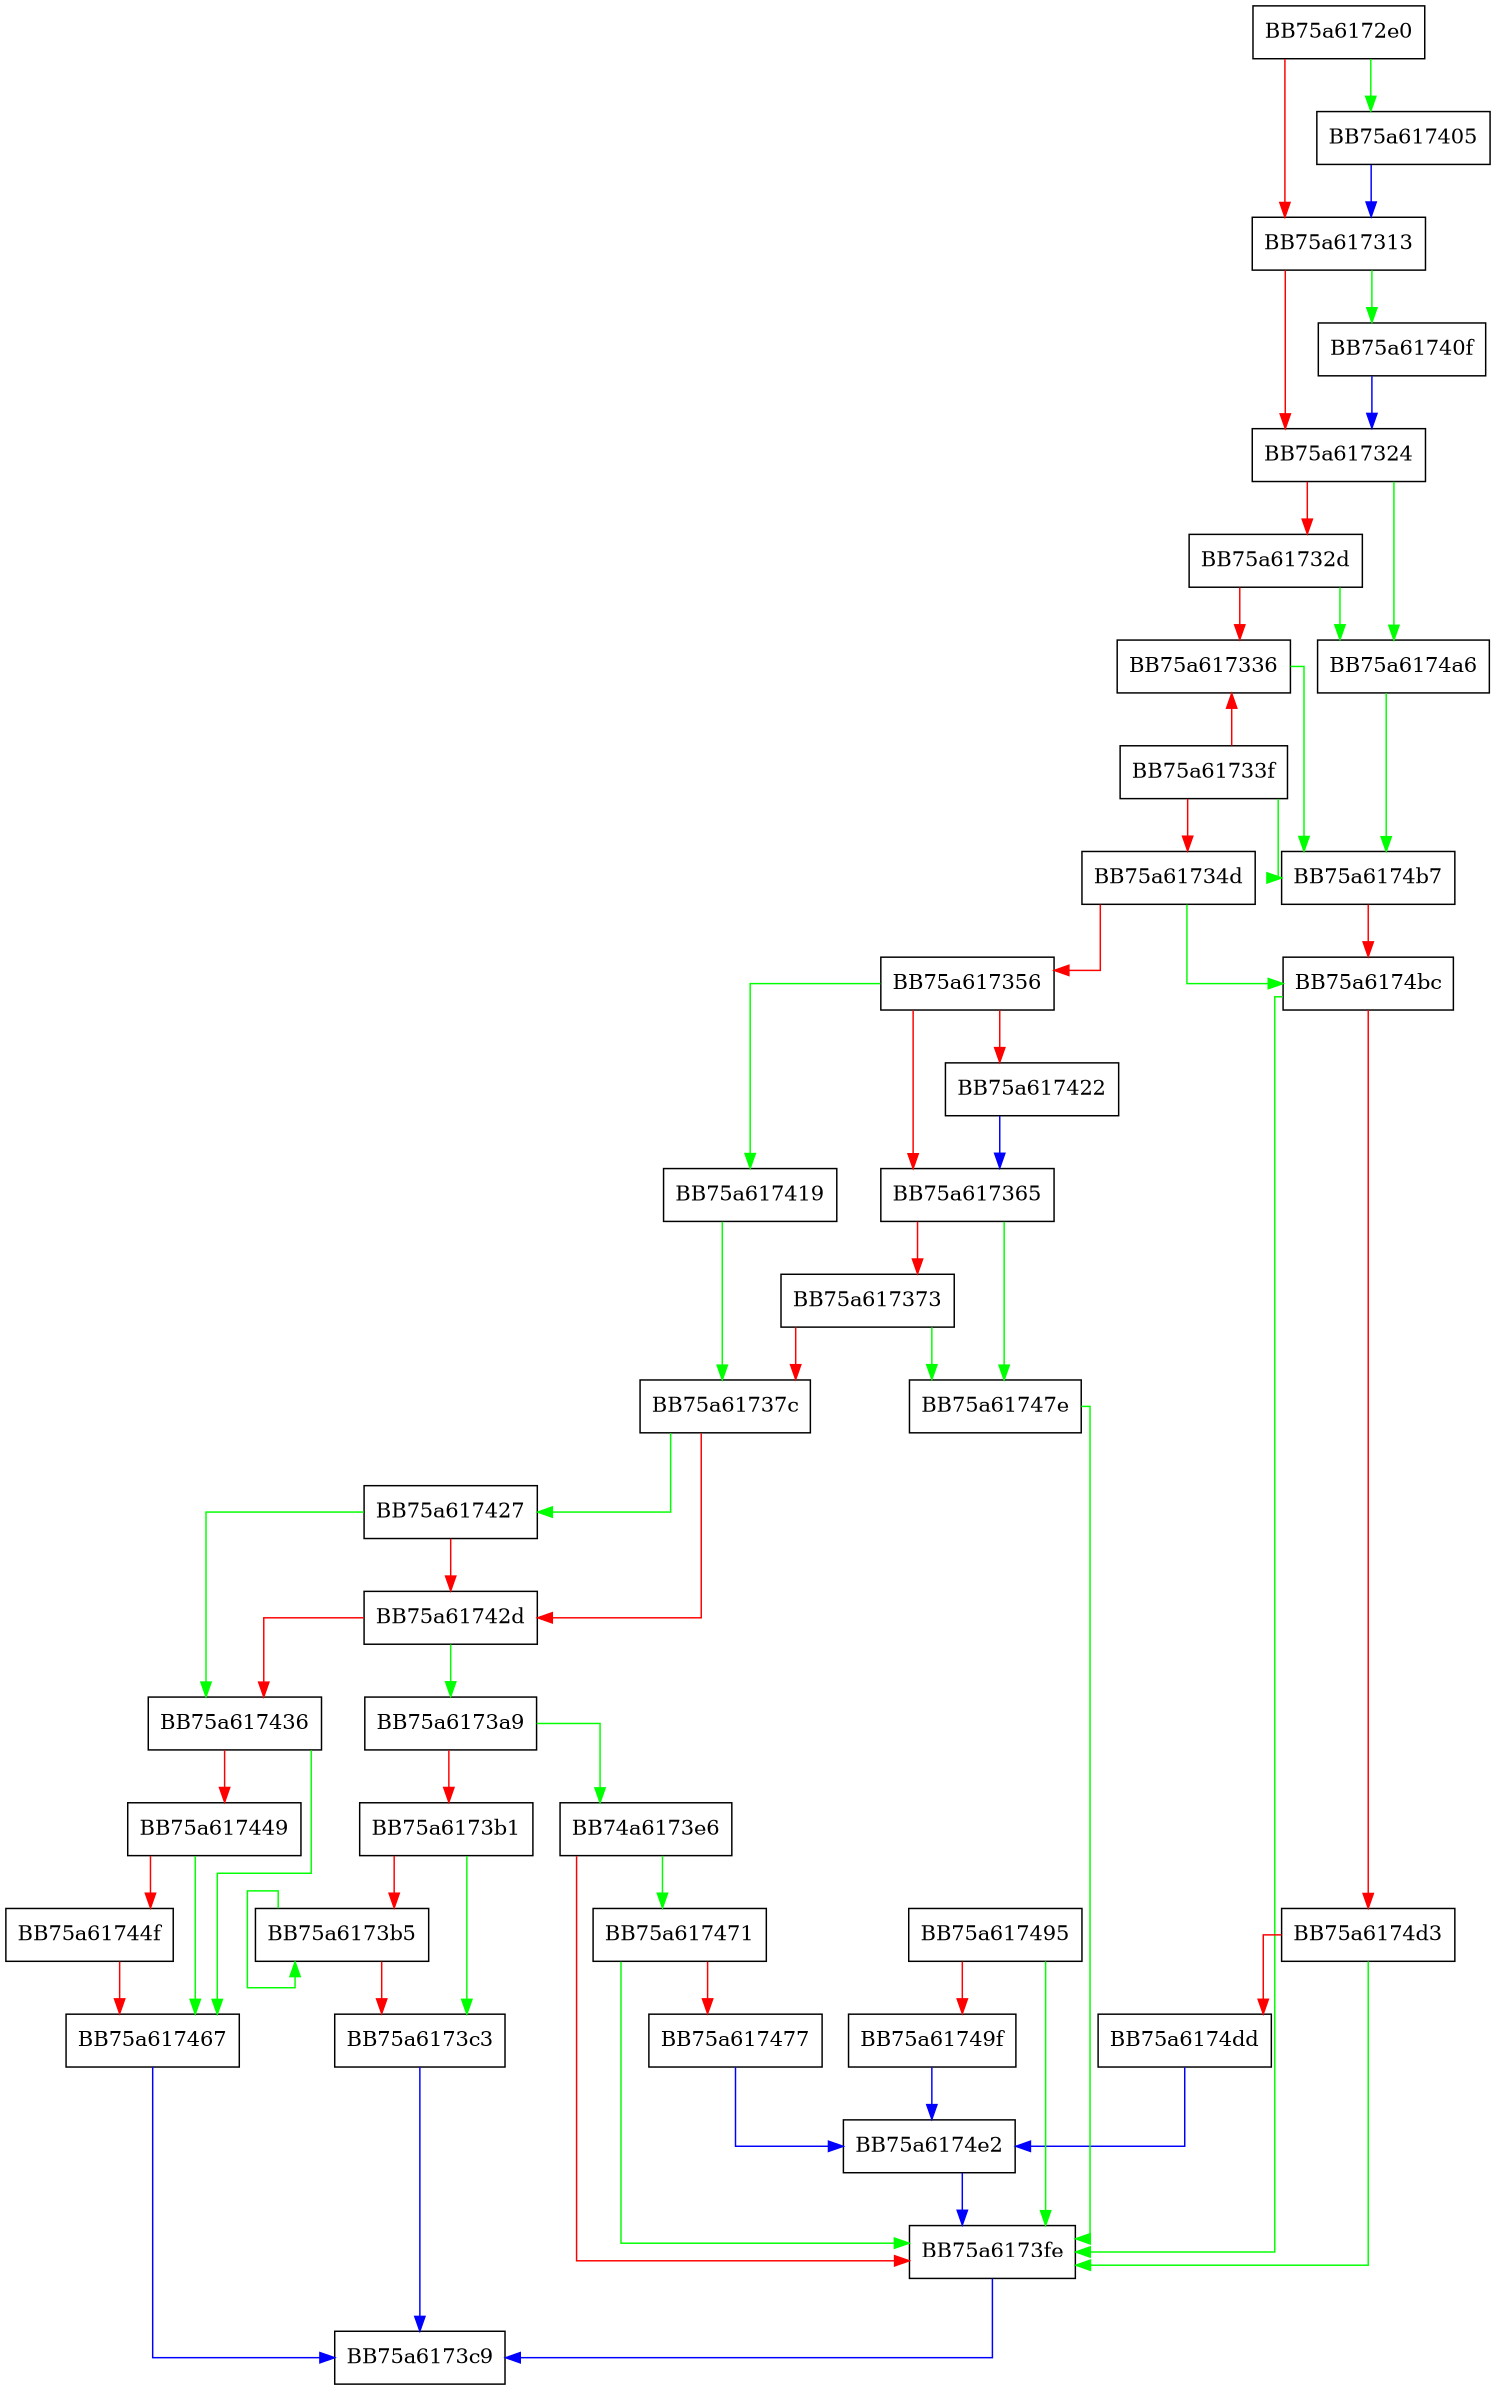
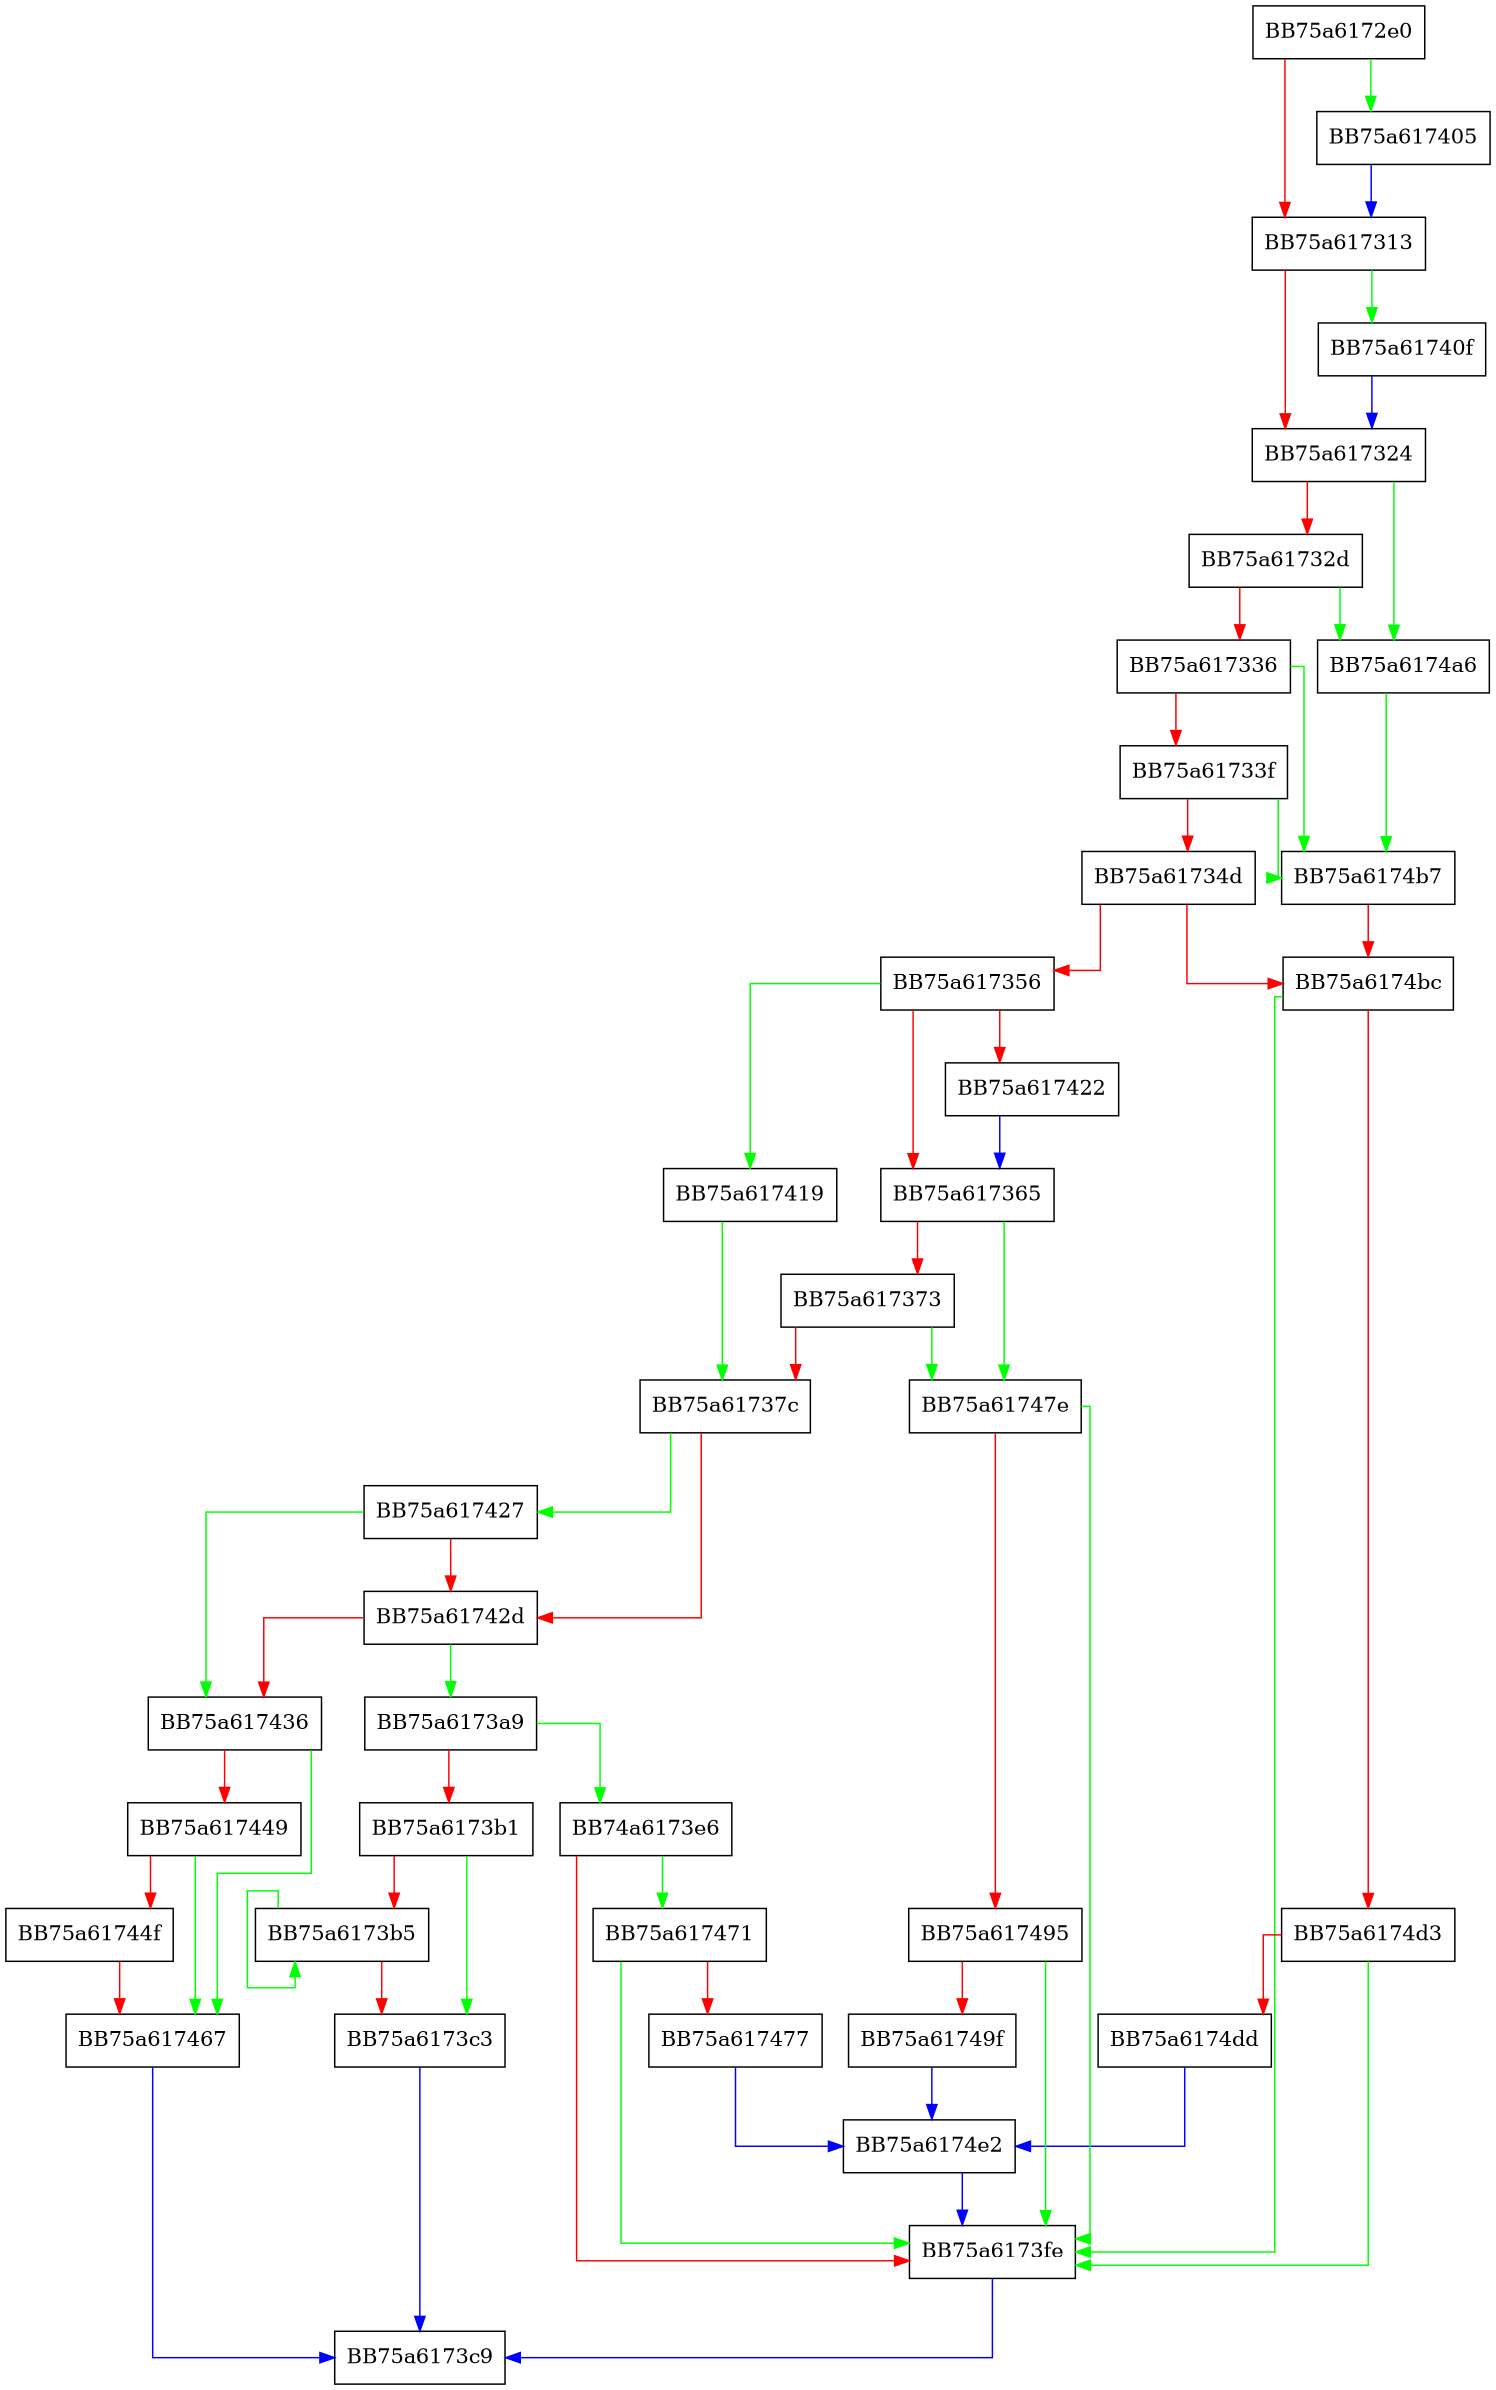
edge "BB75a61733f" -> "BB75a617336": reversed
edge "BB75a61734d" -> "BB75a6174bc": color green -> red
edge "BB75a61747e" -> "BB75a617495": added
